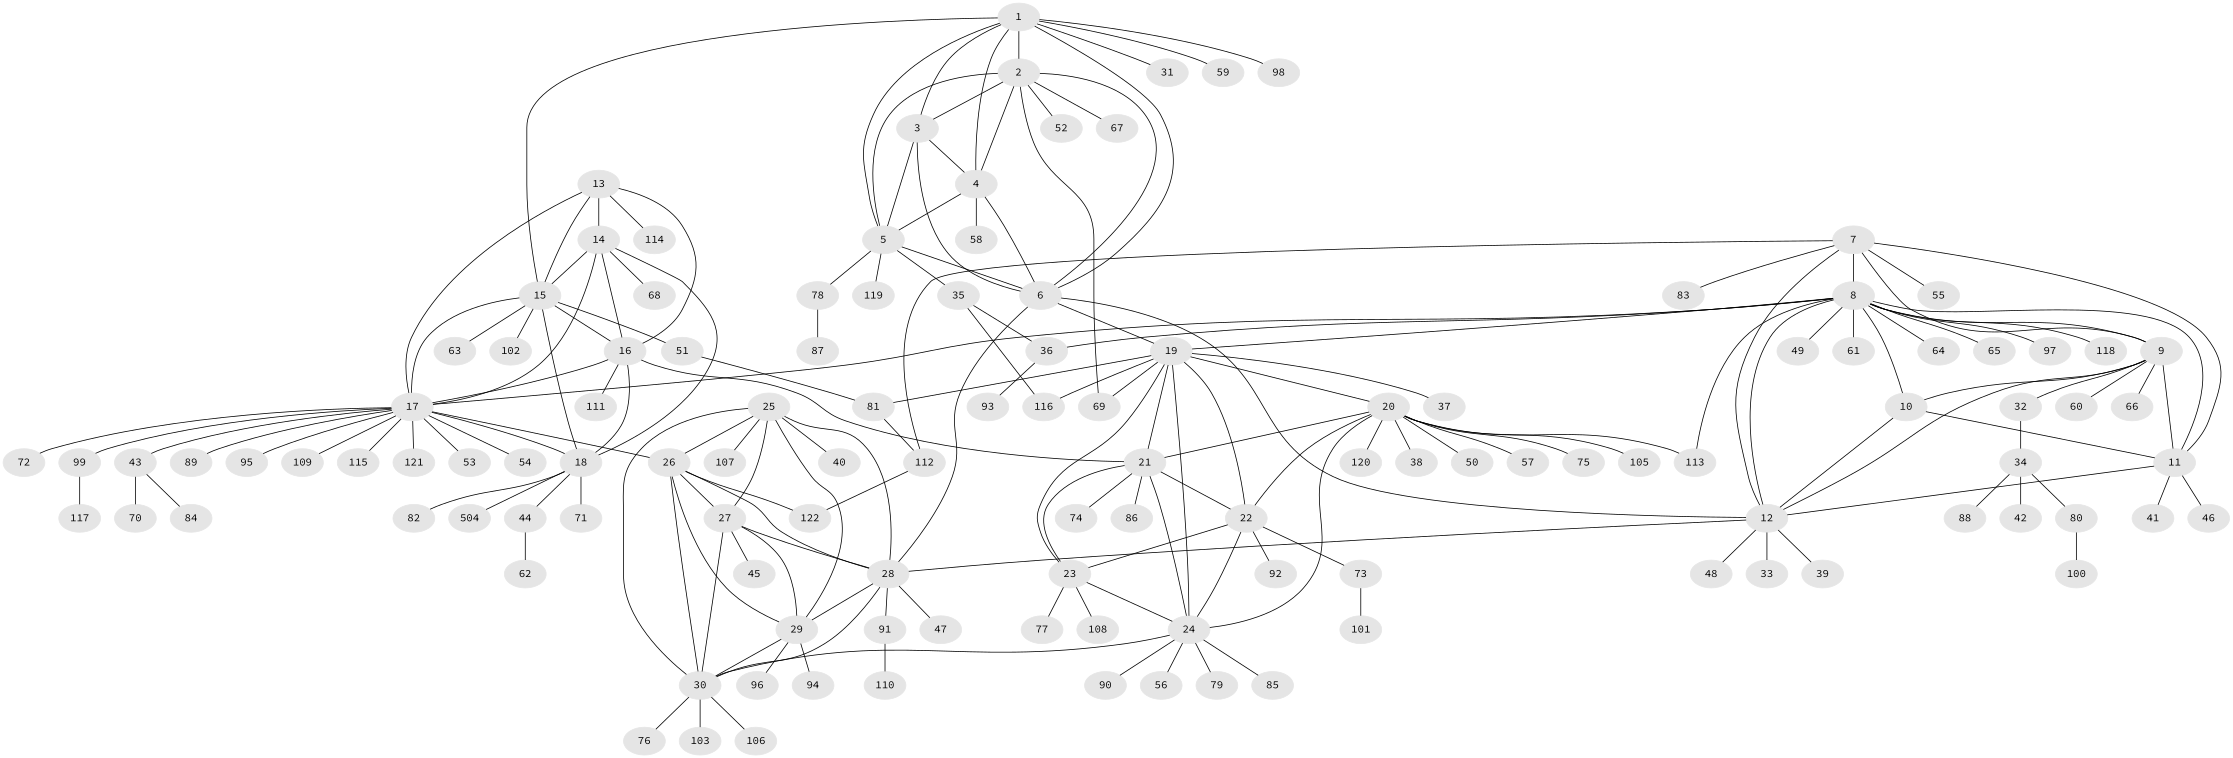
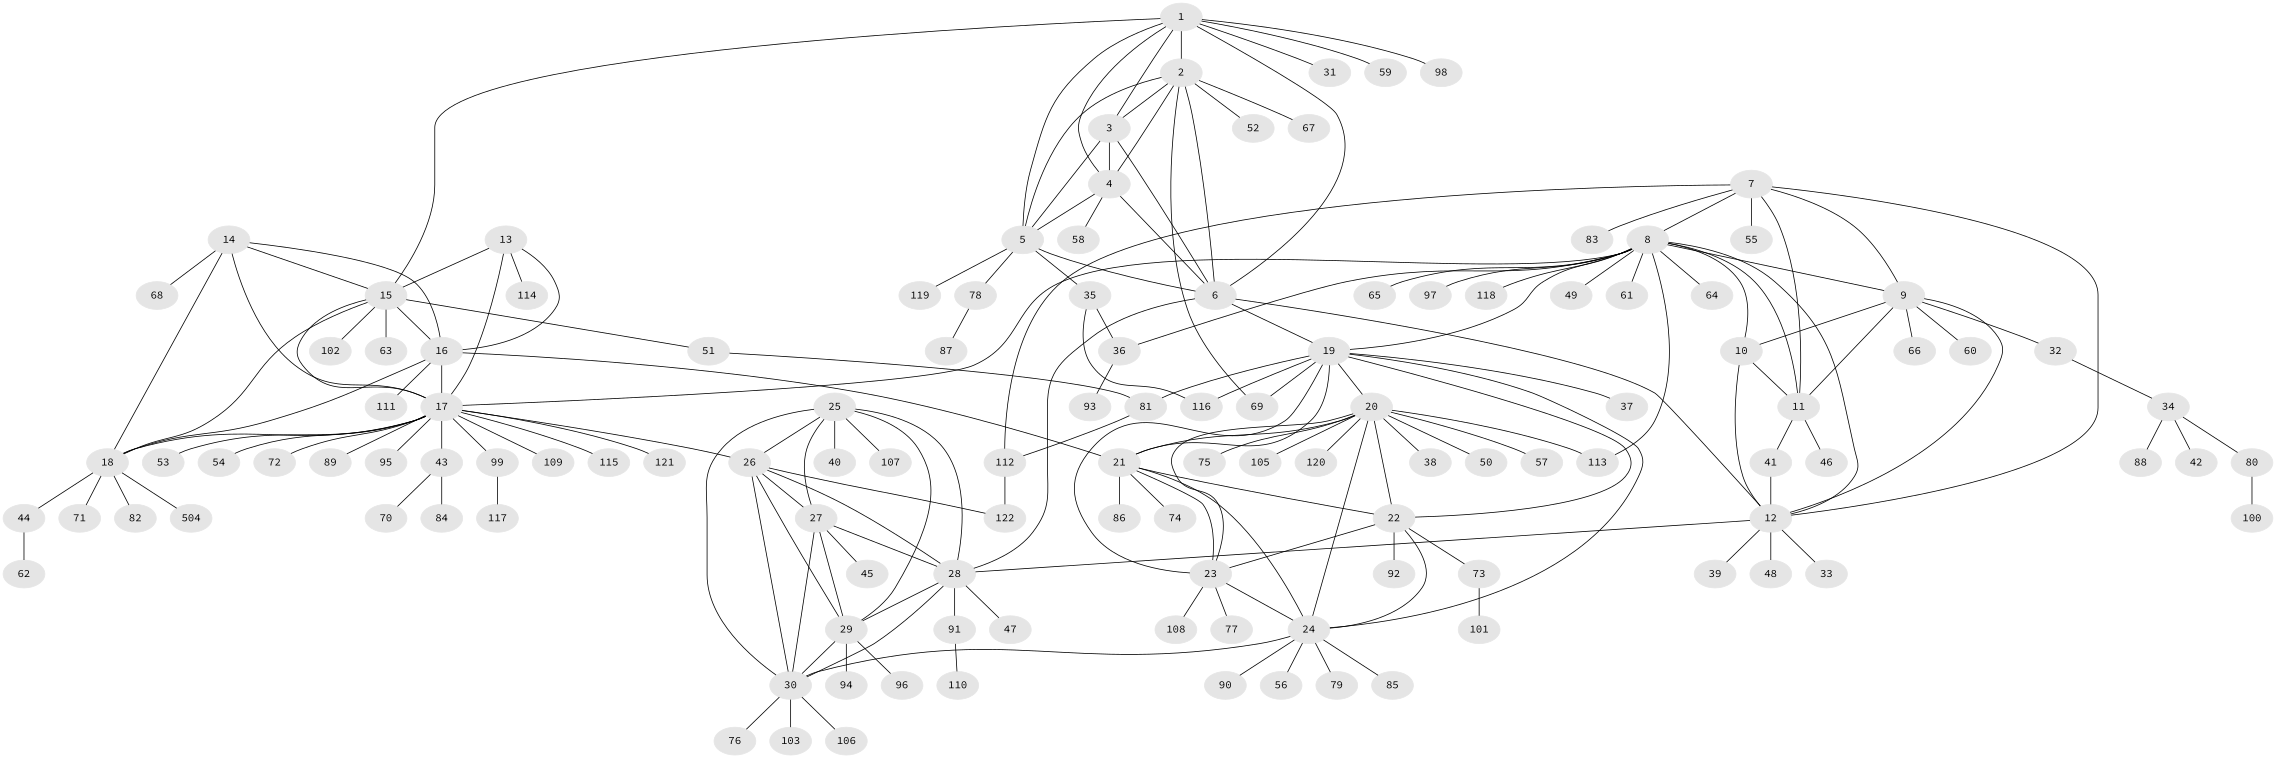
edge "13" -- "14": removed
edge "20" -- "23": added
edge "11" -- "12": now "41" -- "12"
